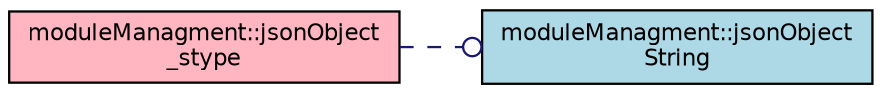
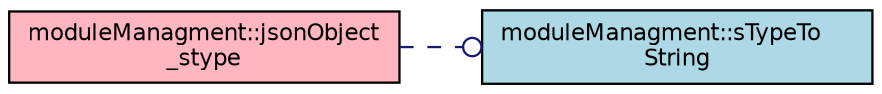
node "moduleManagment::jsonObject String": label "moduleManagment::jsonObject String" -> "moduleManagment::sTypeTo String"
